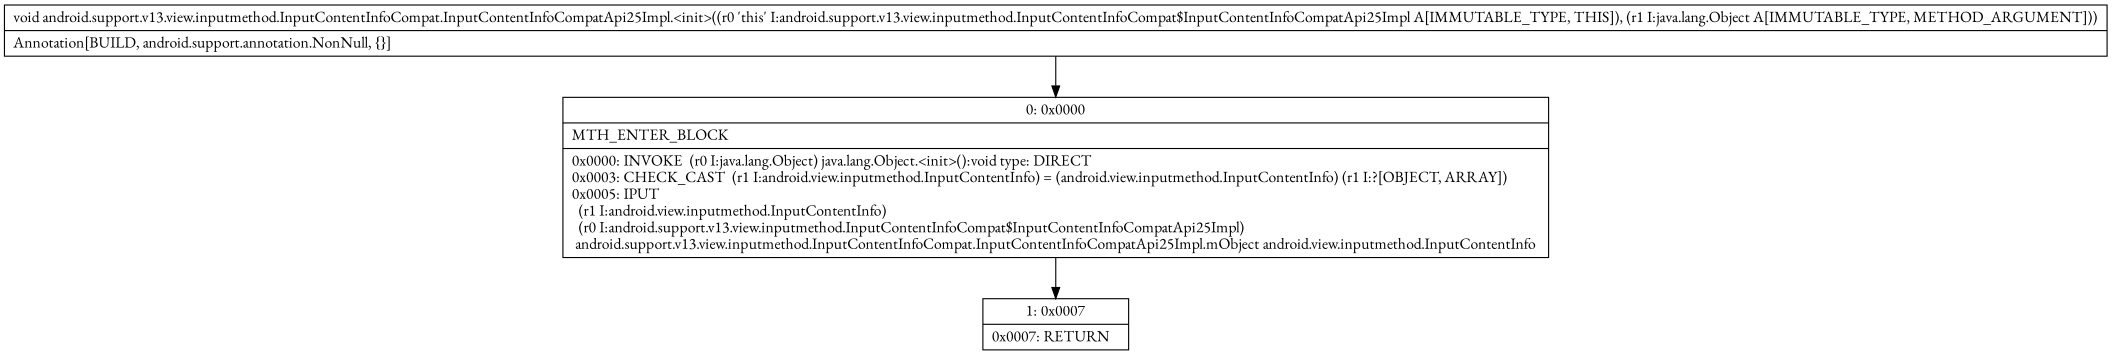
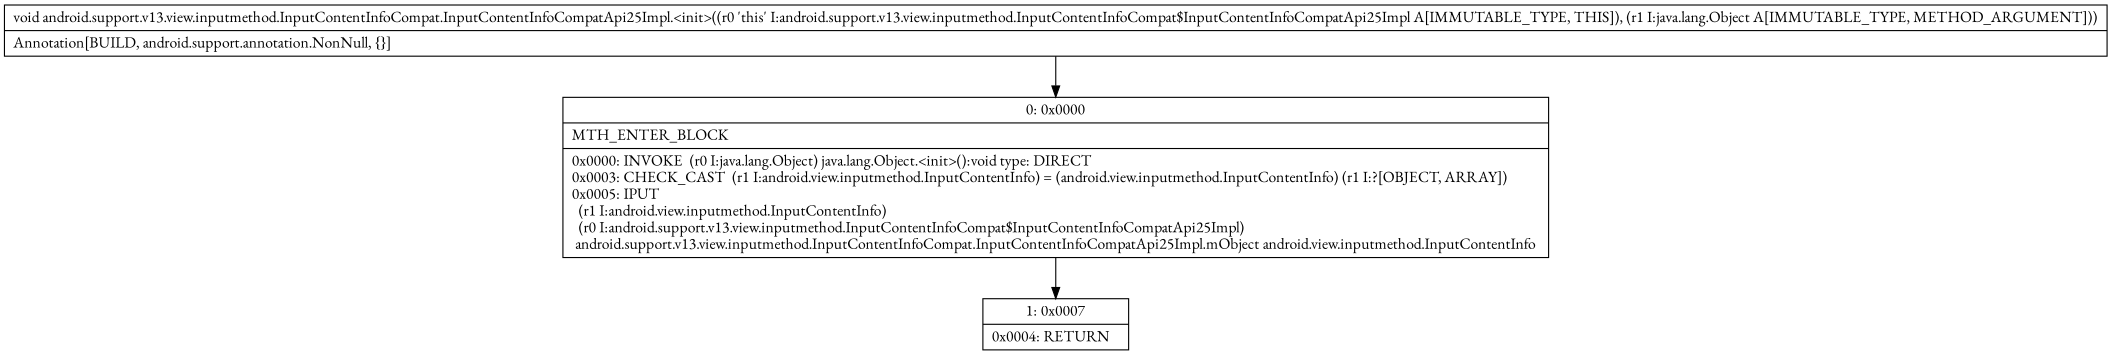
node "1: 0x0007": text "0x0007: RETURN" -> "0x0004: RETURN"
